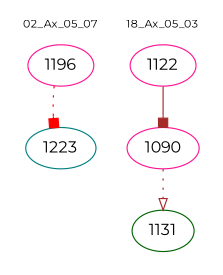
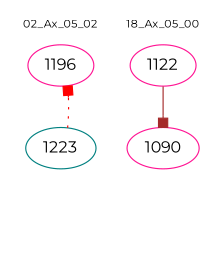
cluster "02_Ax_05_07": label "02_Ax_05_07" -> "02_Ax_05_02"
cluster "18_Ax_05_03": label "18_Ax_05_03" -> "18_Ax_05_00"
edge "1196" -> "1223": reversed
node "1131": removed
